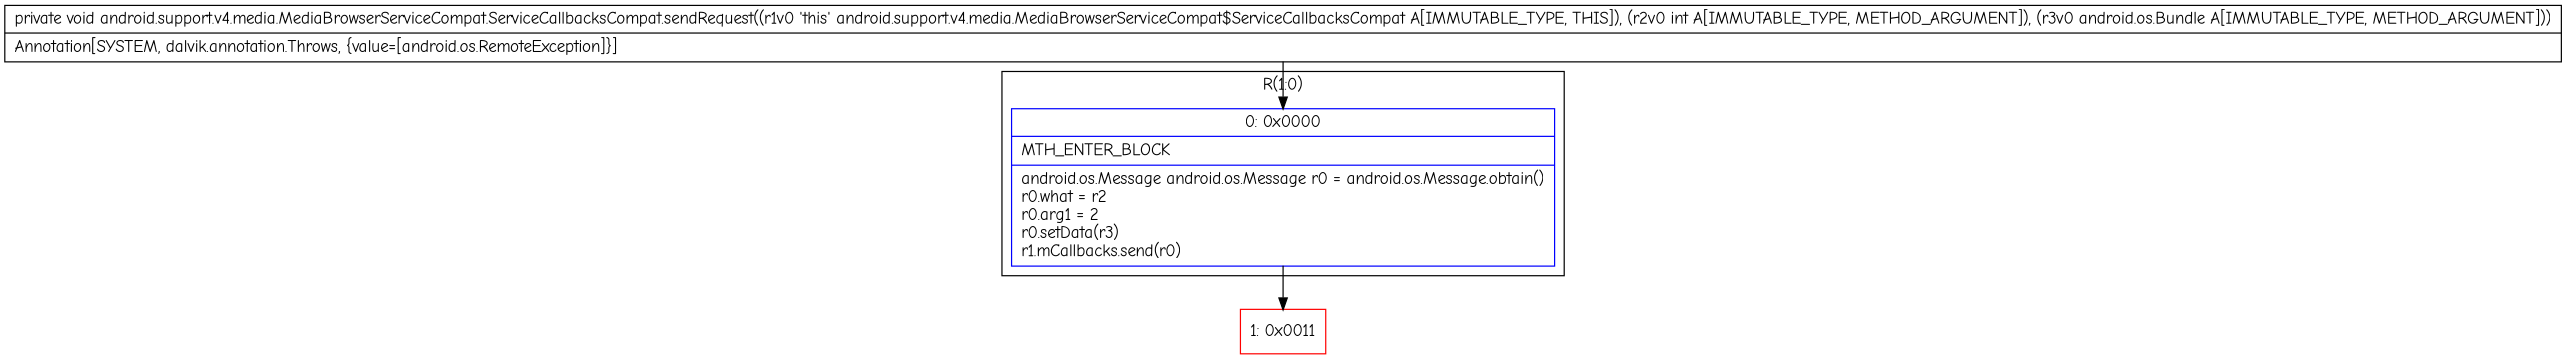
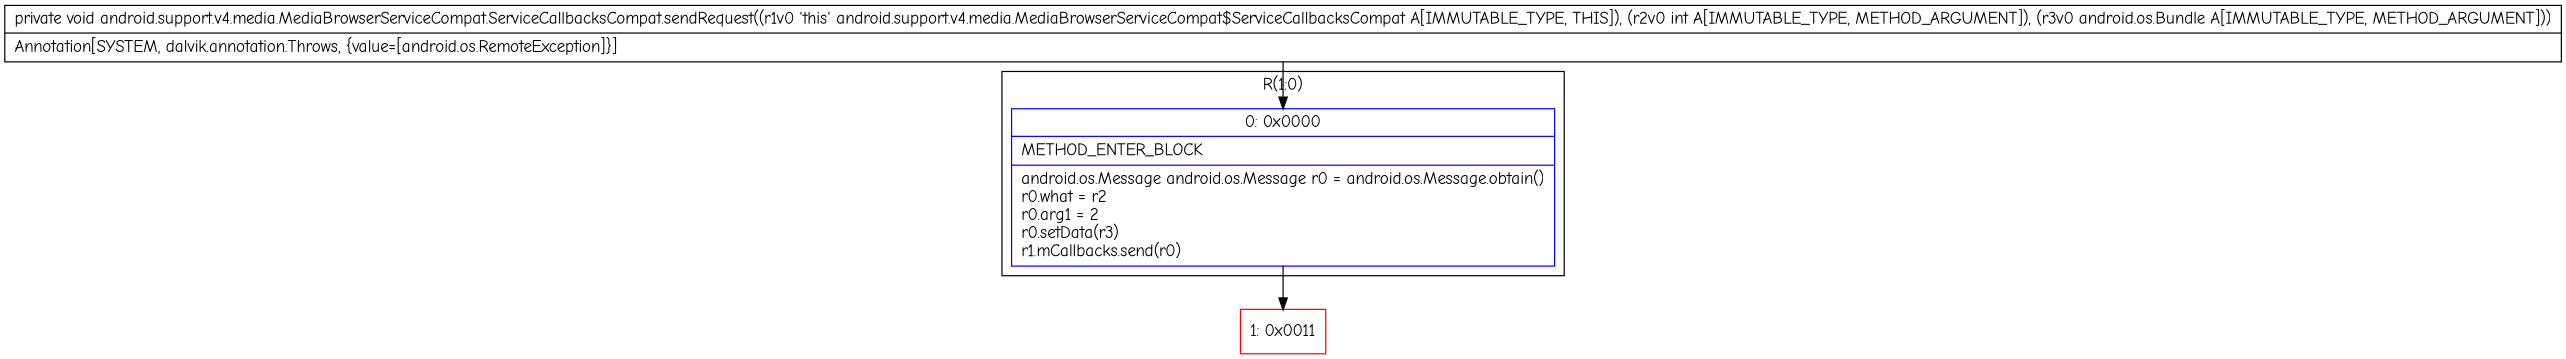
node "0: 0x0000": text "MTH_ENTER_BLOCK" -> "METHOD_ENTER_BLOCK"
